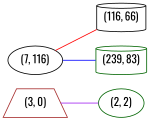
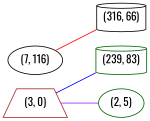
node "(116, 66)": label "(116, 66)" -> "(316, 66)"
edge "(7, 116)" -- "(239, 83)": now "(3, 0)" -- "(239, 83)"
node "(2, 2)": label "(2, 2)" -> "(2, 5)"
